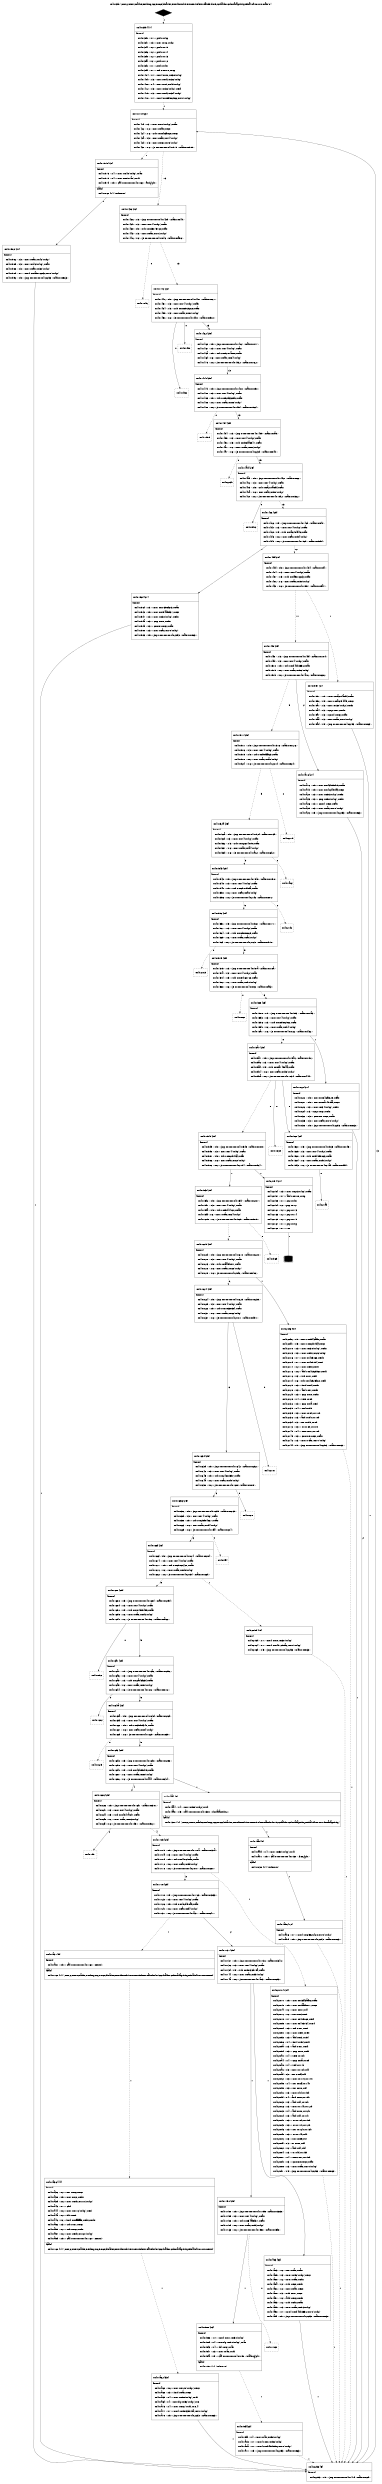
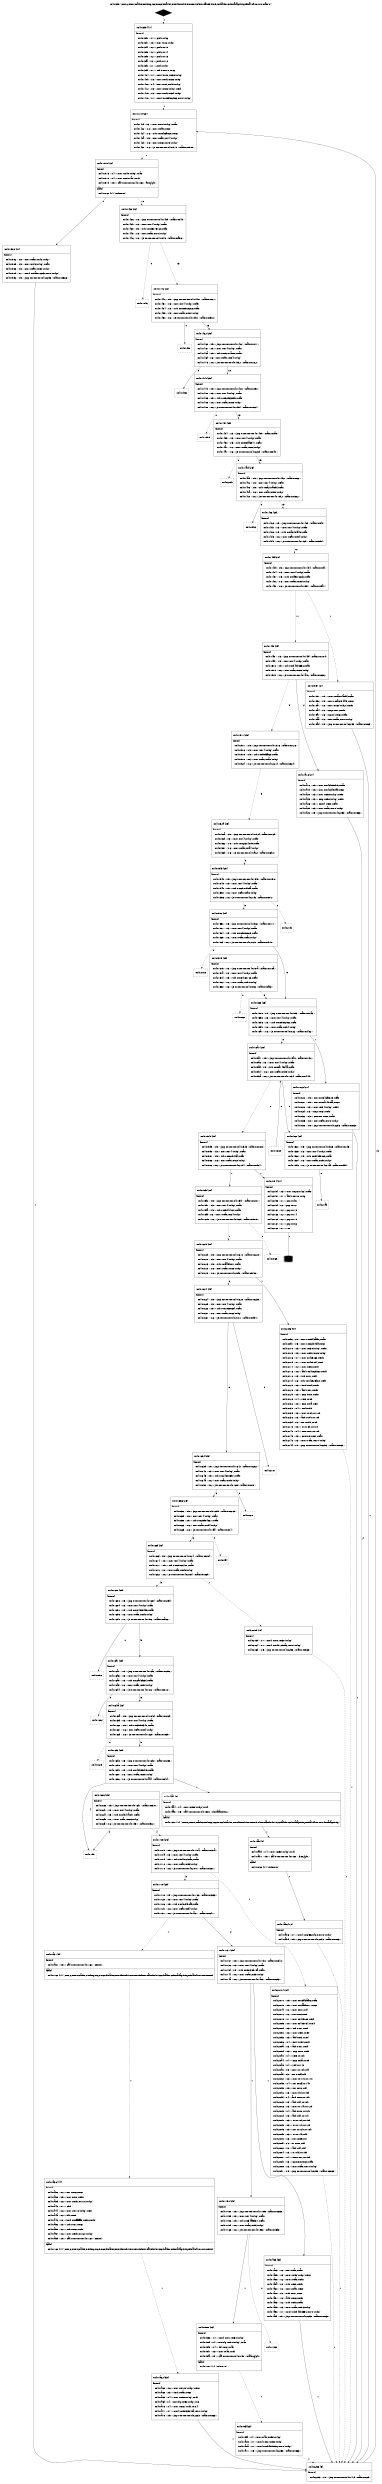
edge "0x40141f [23]" -> "0x401436 [22]": now "0x401975 [13]" -> "0x401436 [22]"
edge "0x40144c [22]" -> "0x401b52": now "0x401462 [25]" -> "0x401b52"
node "0x4019cd [27]": removed
node "0x40221d": removed
node "0x401ac2": removed
edge "0x40155c [25]" -> "0x401575 [25]": now "0x40155c [25]" -> "0x40158e [25]"
edge "0x4015a7 [25]" -> "0x40183d": reversed
edge "0x4016d3 [25]" -> "0x4016ec [25]": now "0x4016d3 [25]" -> "0x401d51"
